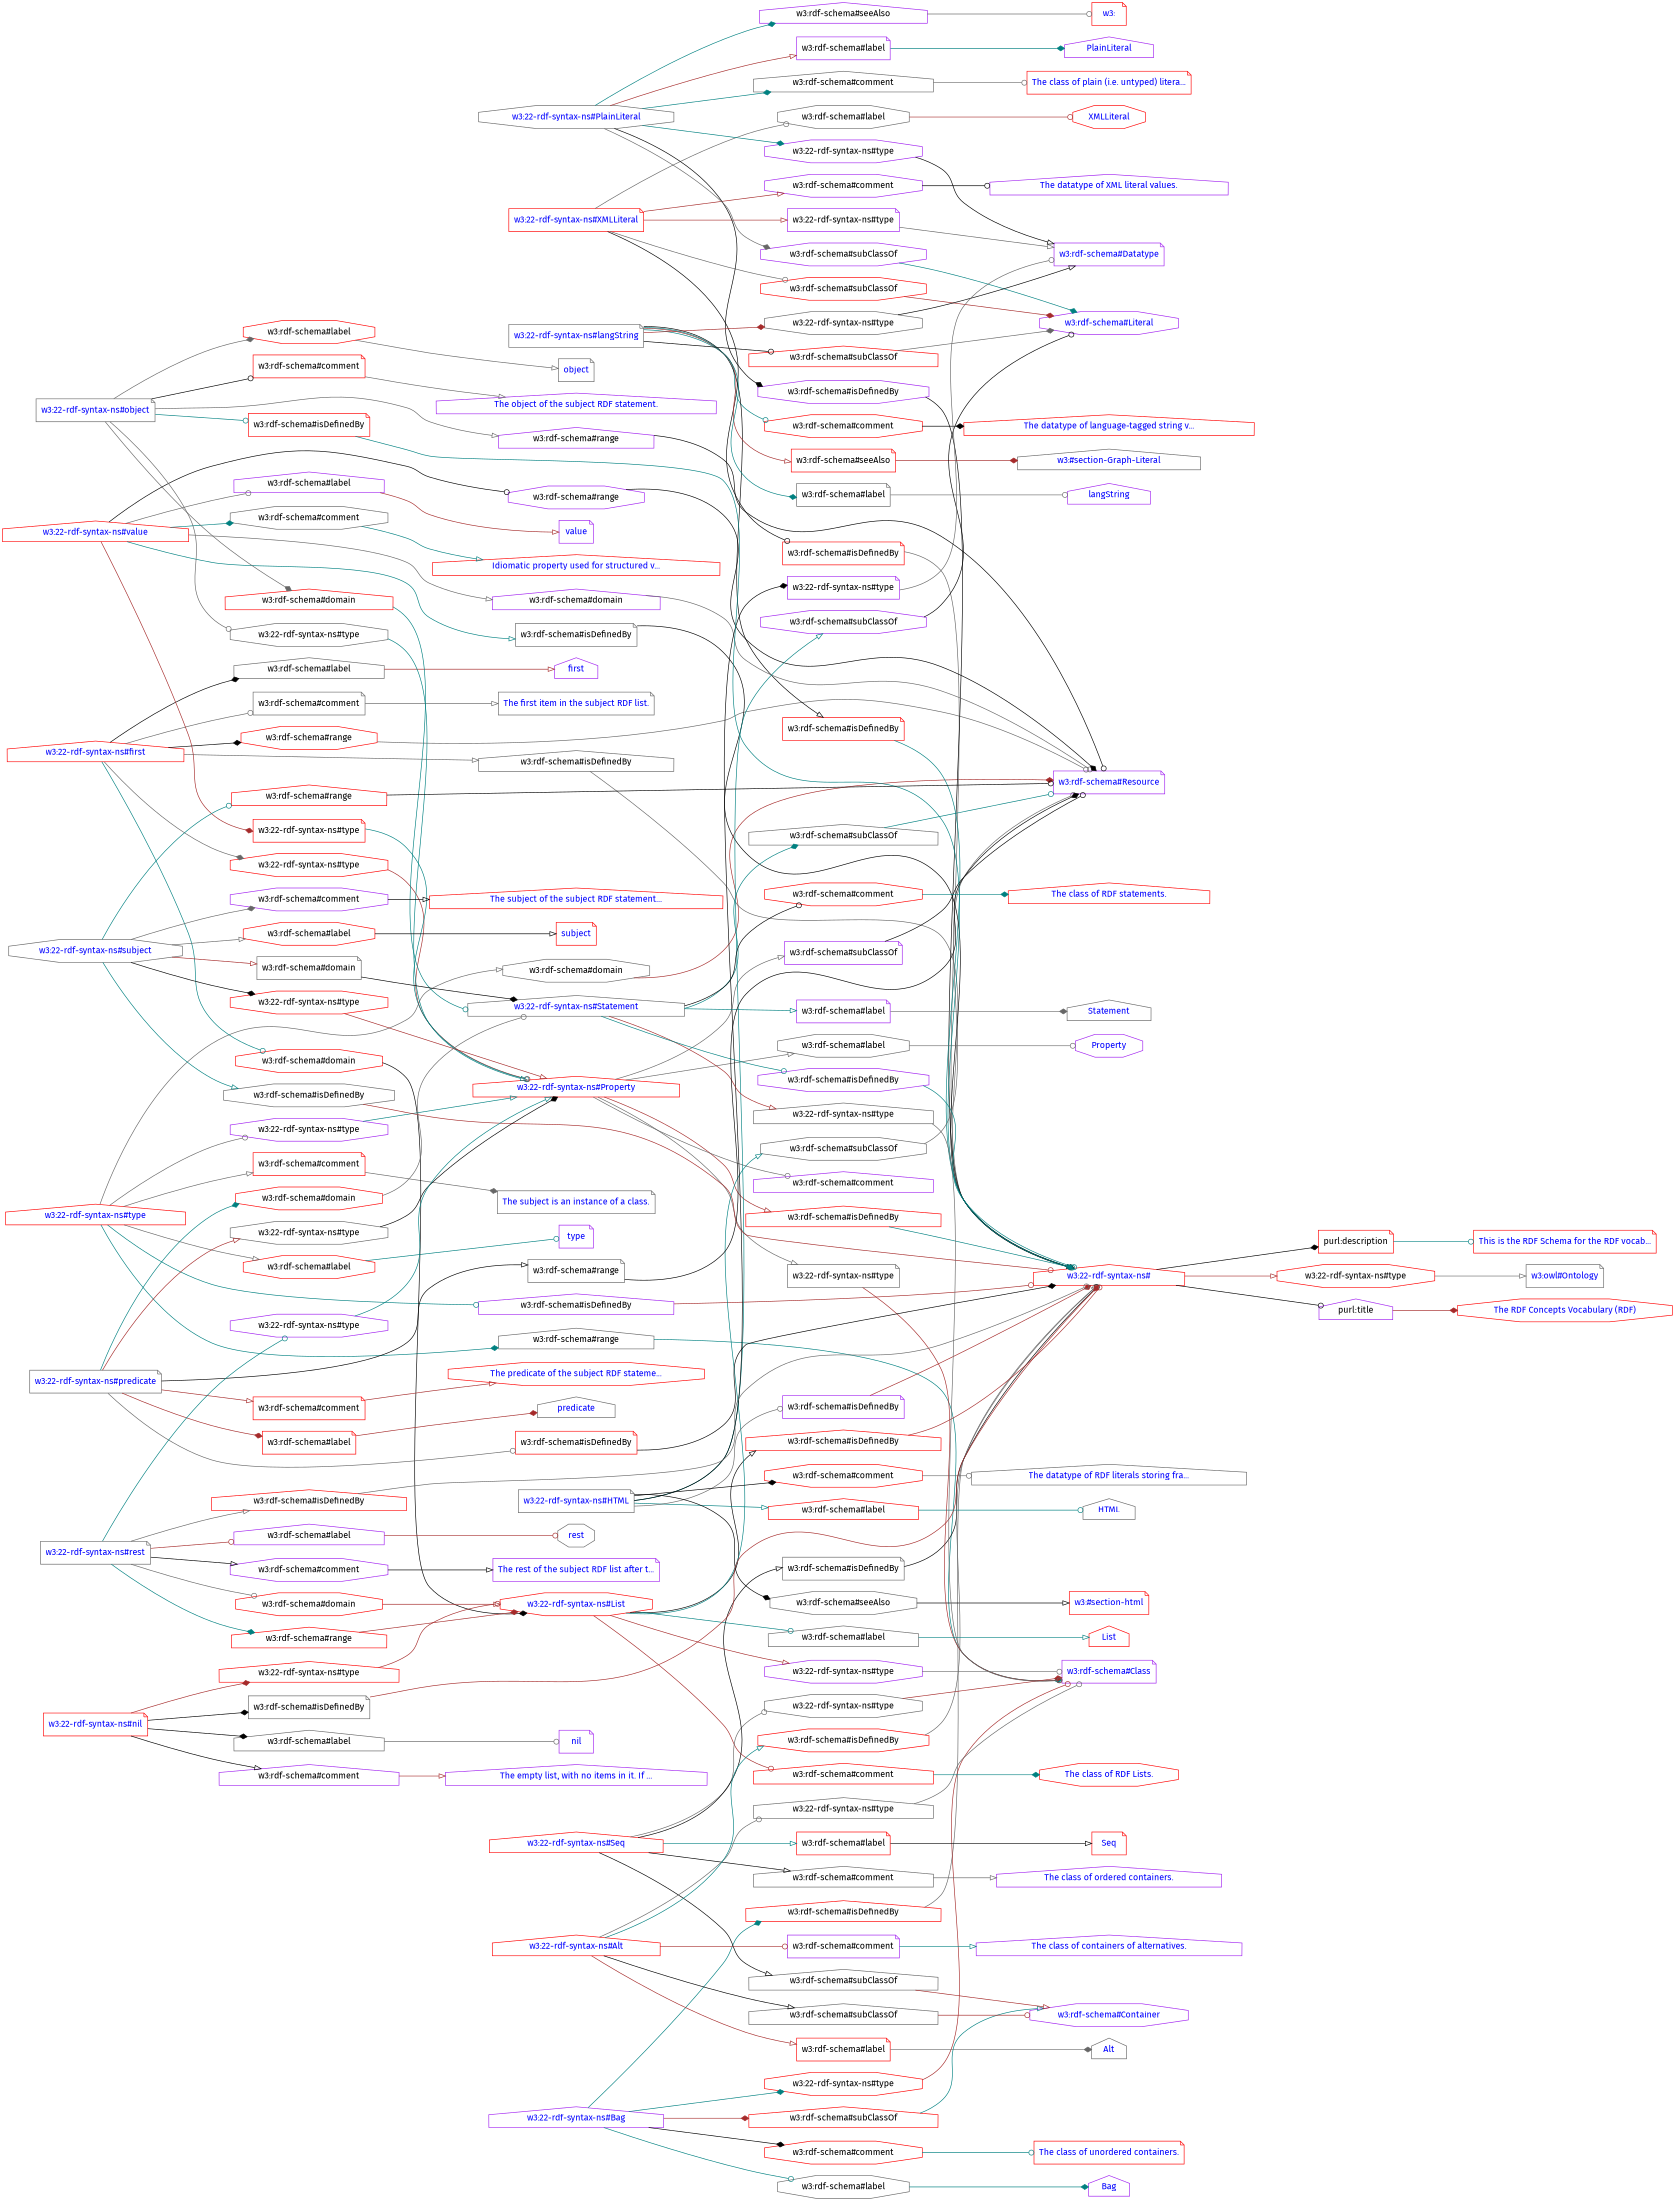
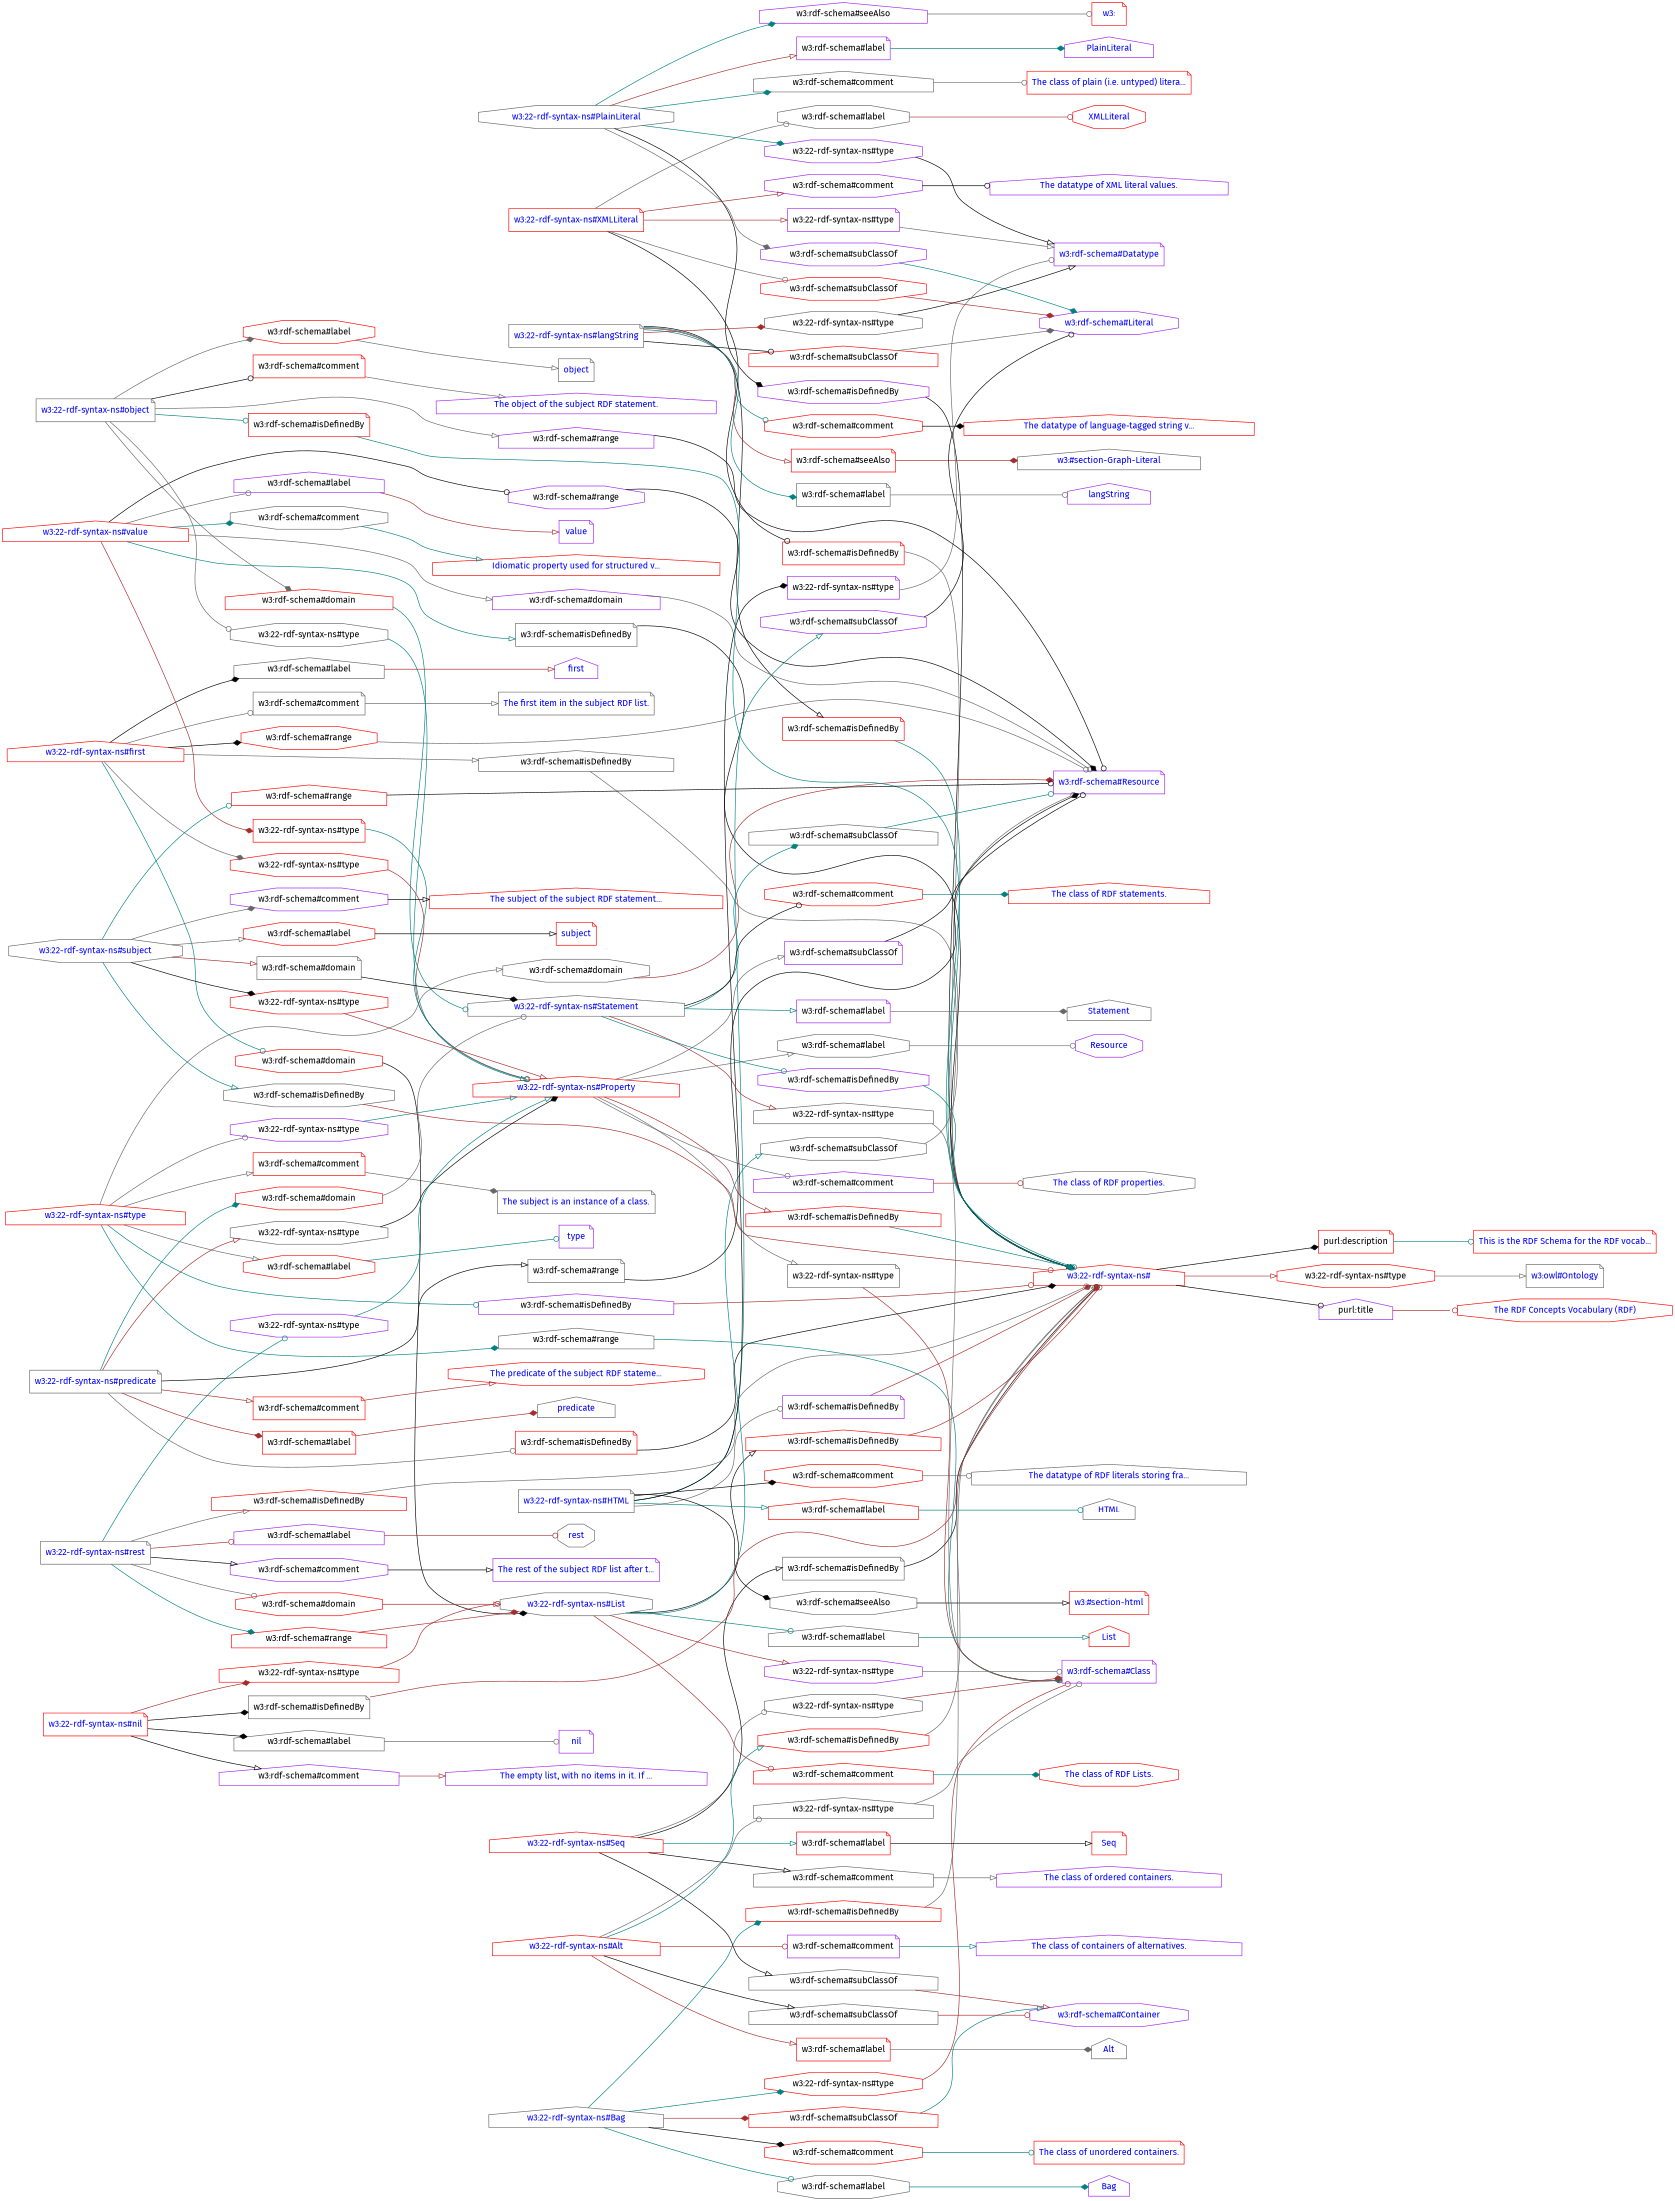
node "Property": label "Property" -> "Resource"
node "The class of RDF properties.": added
edge "purl:title" -> "The RDF Concepts Vocabulary (RDF)": arrowhead diamond -> odot
node "w3:22-rdf-syntax-ns#List": color red -> gray40
node "w3:22-rdf-syntax-ns#Bag": color purple -> gray40
